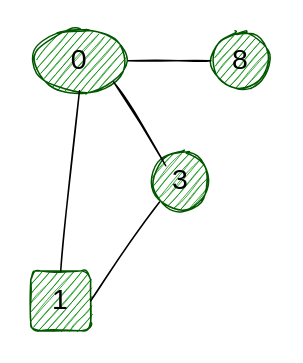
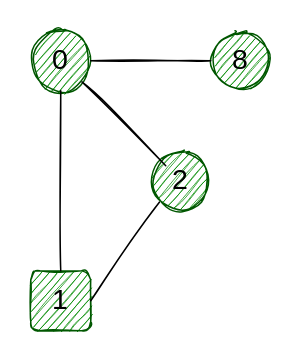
node "0": size 98x60 -> 60x60
node "3": label "3" -> "2"
